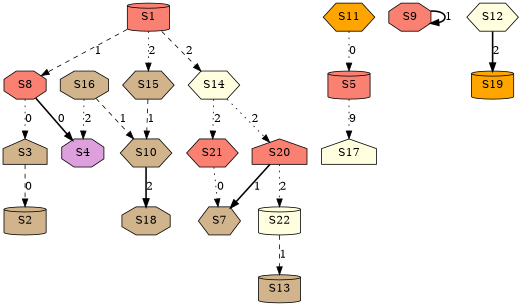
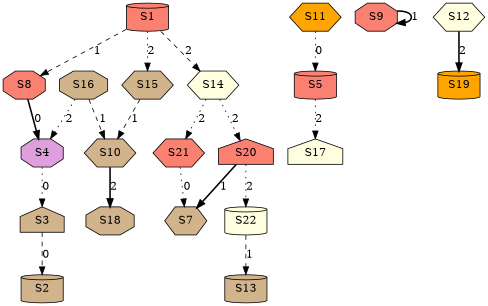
edge "S8" -> "S3": now "S4" -> "S3"
edge "S5" -> "S17": label "9" -> "2"
